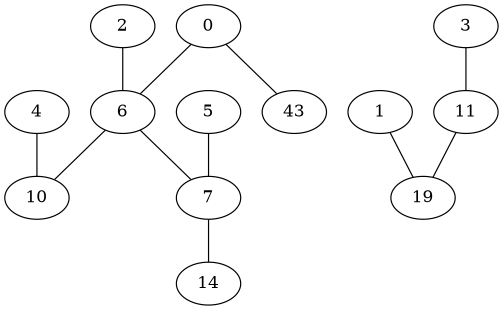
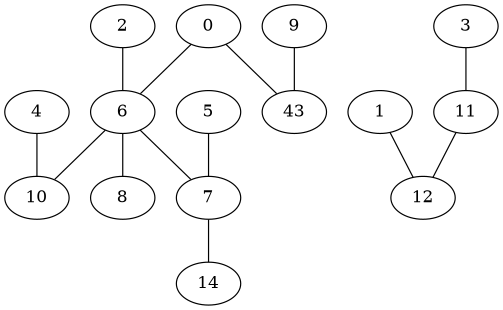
node "9": added
node "8": added
node "19": label "19" -> "12"
